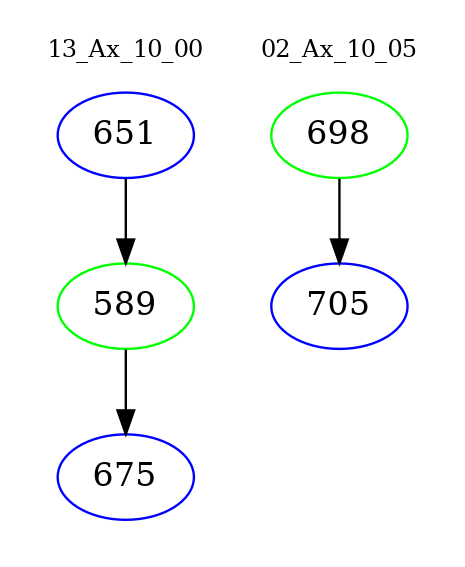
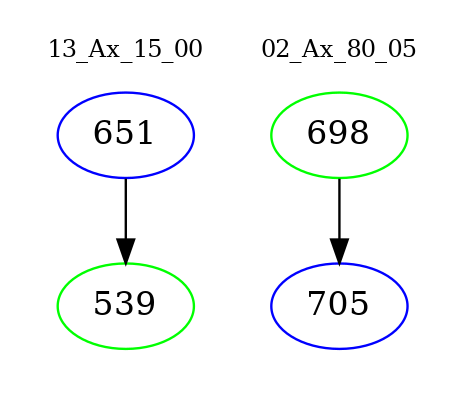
cluster "13_Ax_10_00": label "13_Ax_10_00" -> "13_Ax_15_00"
cluster "02_Ax_10_05": label "02_Ax_10_05" -> "02_Ax_80_05"
node "589": label "589" -> "539"
node "675": removed
